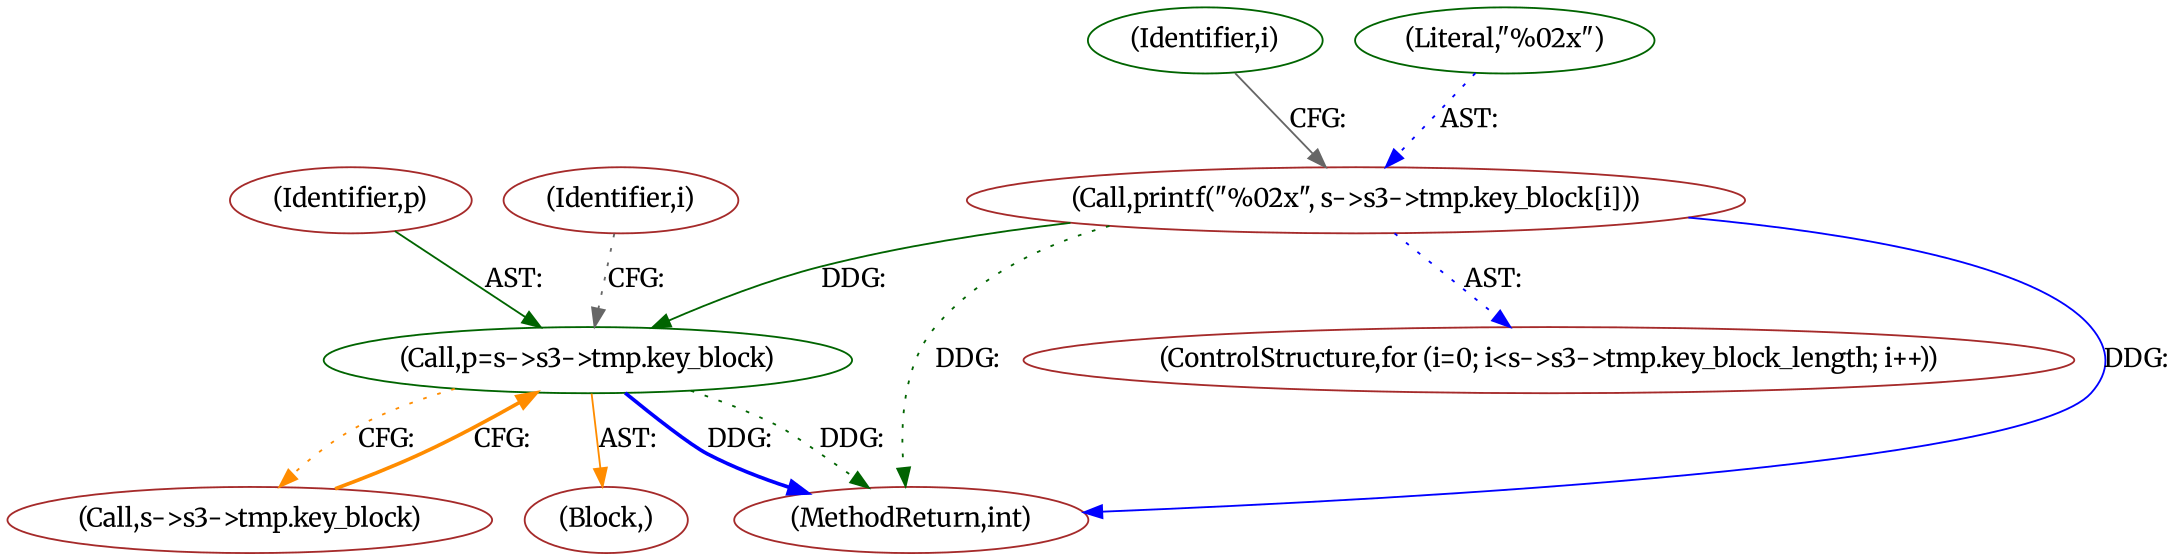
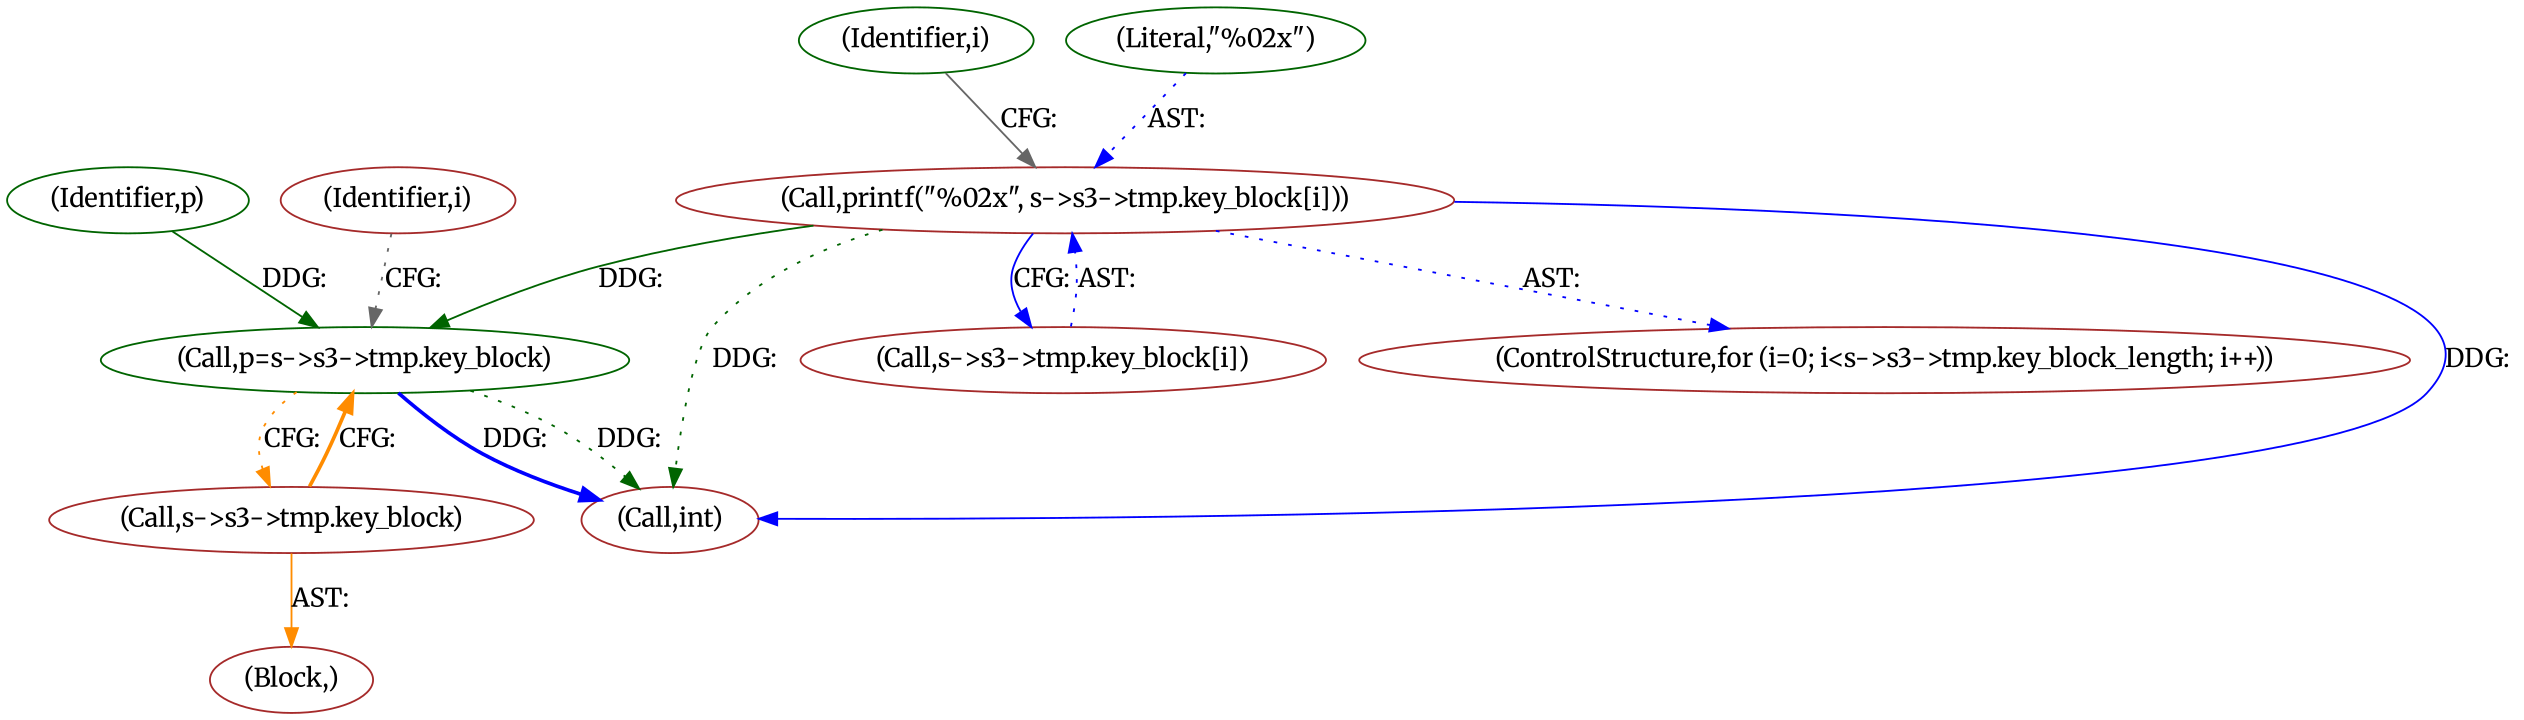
node "(Identifier,p)": color brown -> darkgreen
edge "(Identifier,p)" -> "(Call,p=s->s3->tmp.key_block)": label "AST: " -> "DDG: "
node "(Call,s->s3->tmp.key_block[i])": added
edge "(Call,p=s->s3->tmp.key_block)" -> "(Block,)": now "(Call,s->s3->tmp.key_block)" -> "(Block,)"
node "(MethodReturn,int)": label "(MethodReturn,int)" -> "(Call,int)"
